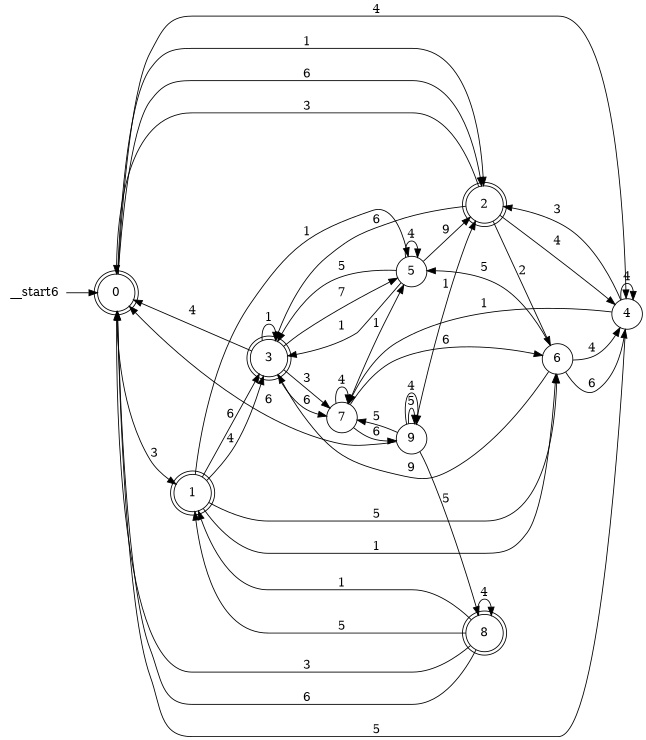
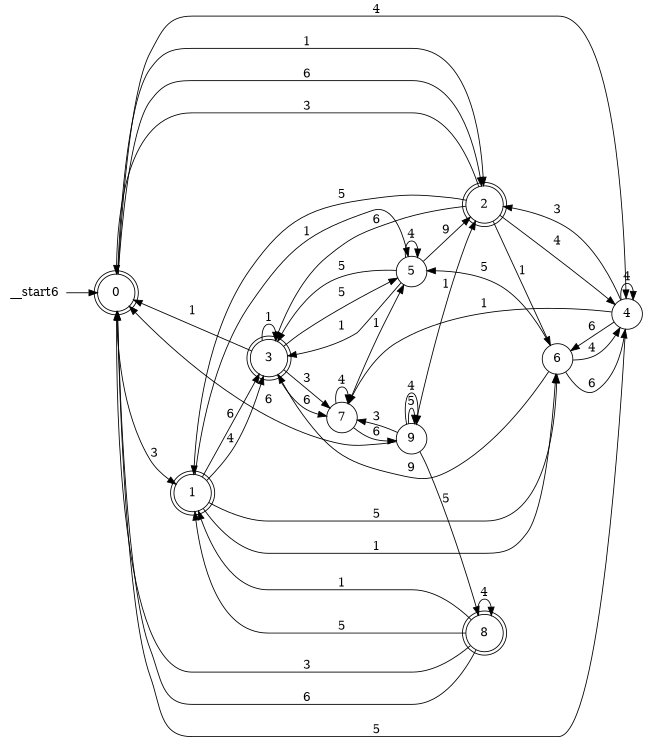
edge "2" -> "1": added, label "5"
edge "2" -> "6": label "2" -> "1"
edge "3" -> "5": label "7" -> "5"
edge "3" -> "0": label "4" -> "1"
edge "7" -> "6": now "4" -> "6"
edge "9" -> "7": label "5" -> "3"
